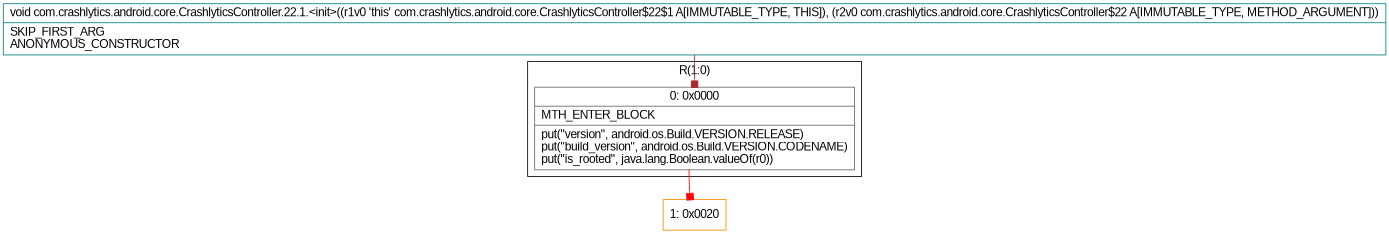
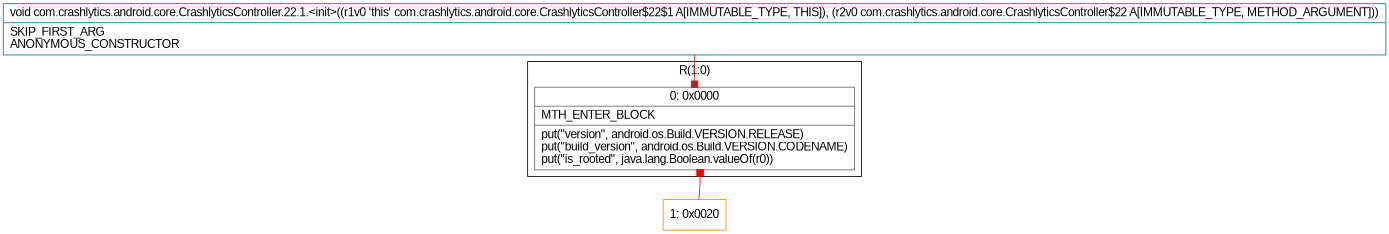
edge "0: 0x0000" -> "1: 0x0020": reversed
